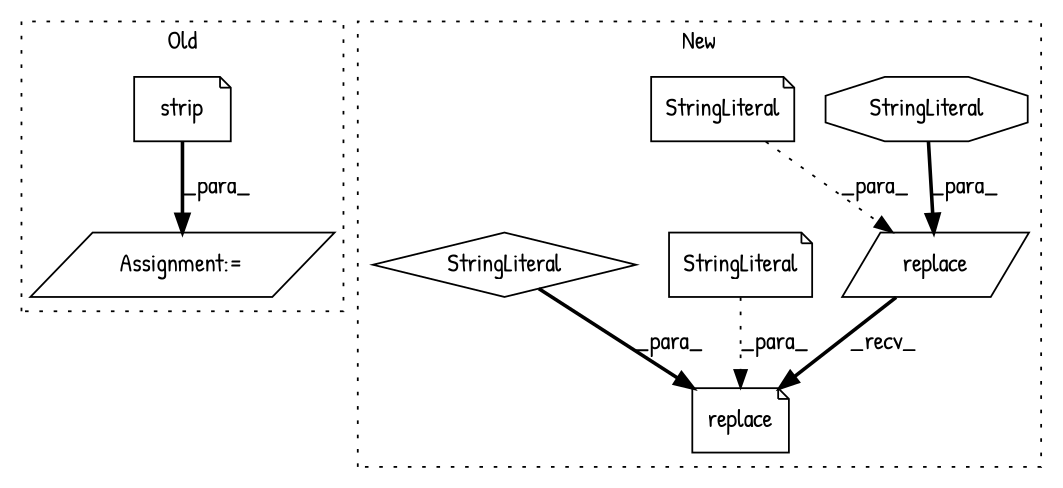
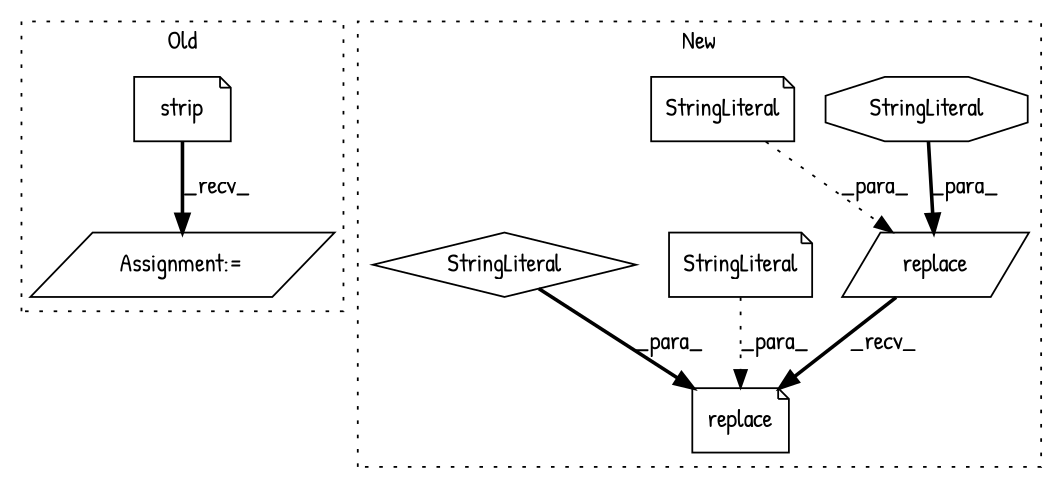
edge "strip" -> "Assignment:=": label "_para_" -> "_recv_"
